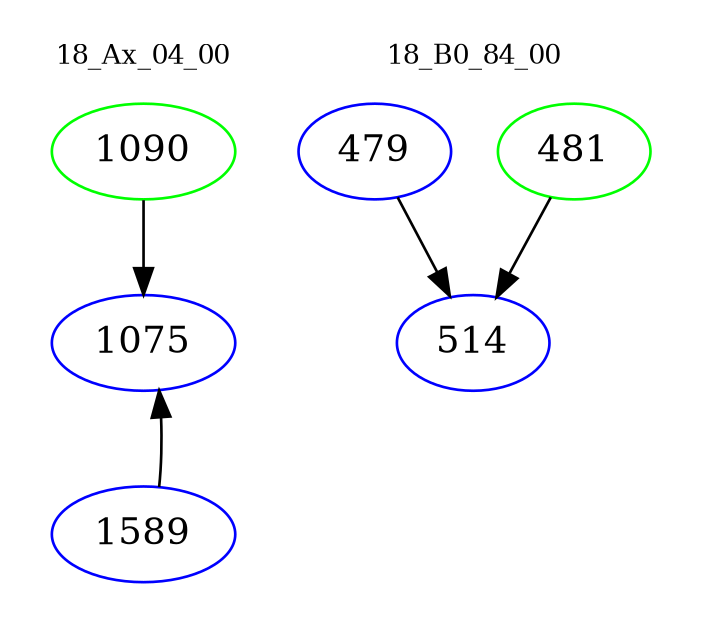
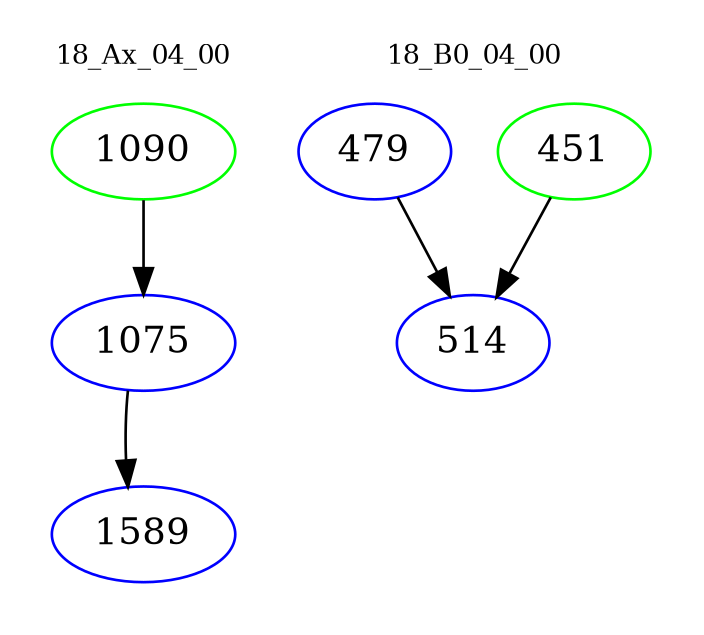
cluster "18_B0_84_00": label "18_B0_84_00" -> "18_B0_04_00"
node "481": label "481" -> "451"
edge "1589" -> "1075": reversed
